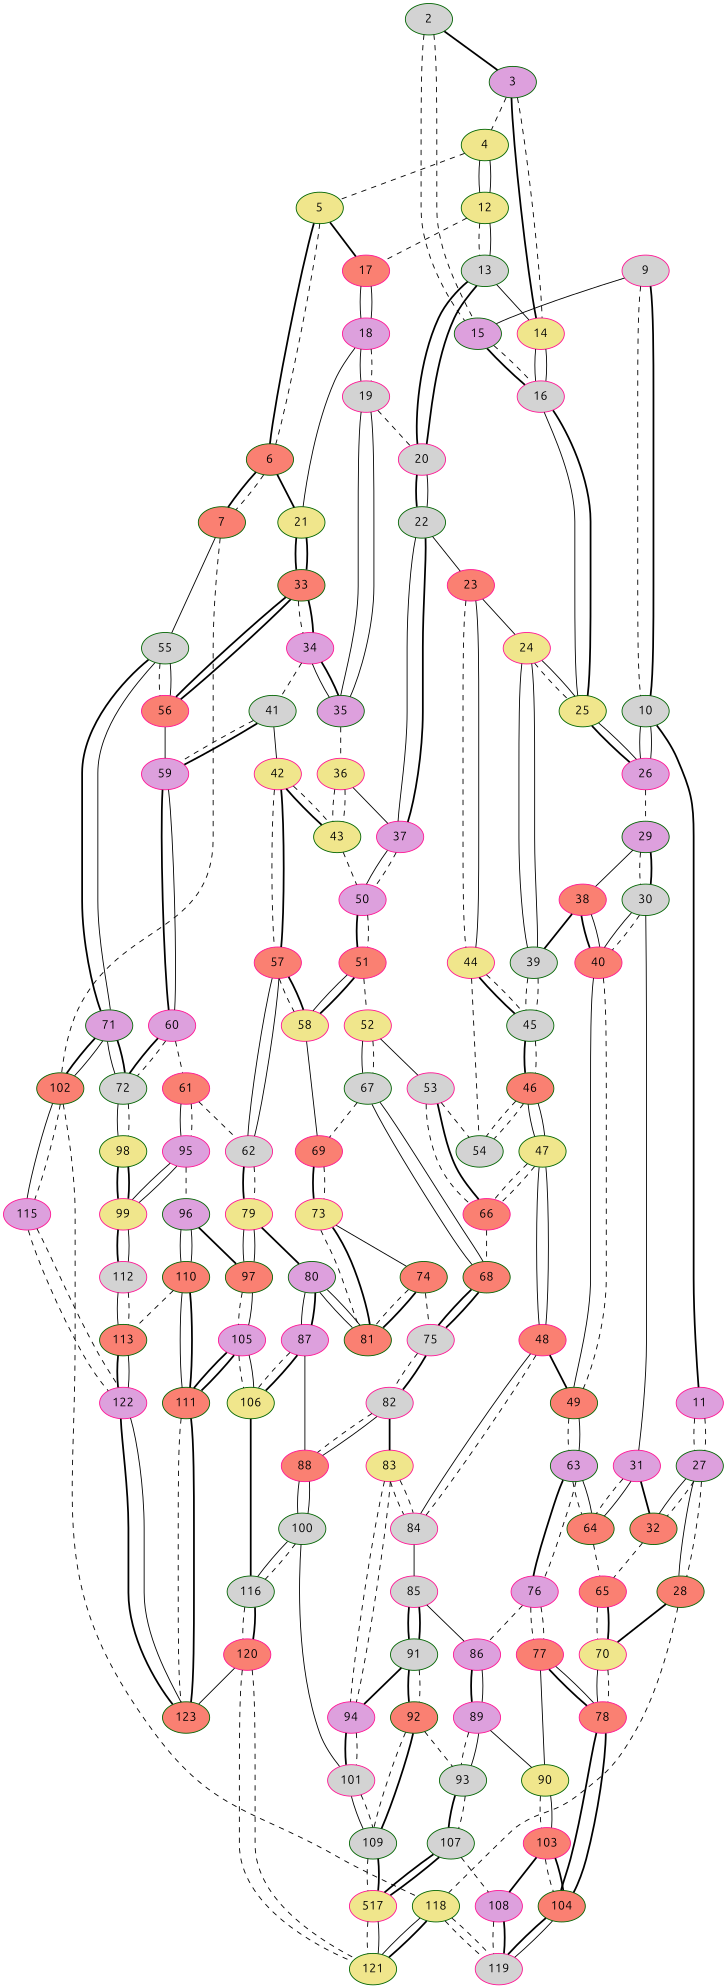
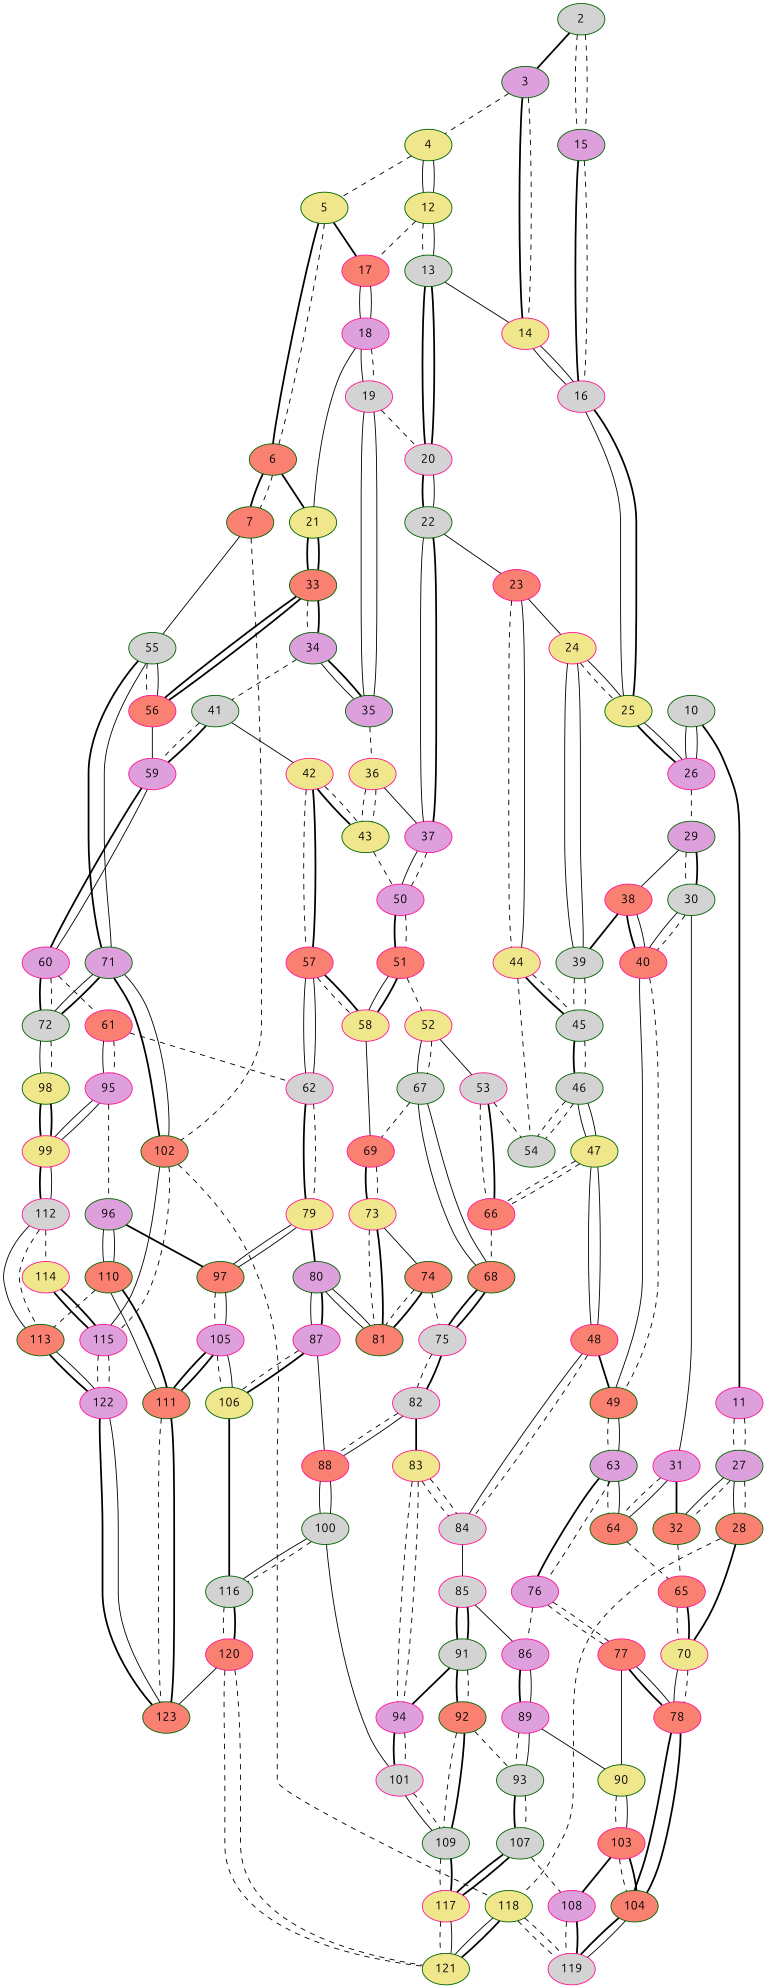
node "9": removed
node "34": color deeppink -> darkgreen
node "46": fillcolor salmon -> lightgrey
node "114": added
node "517": label "517" -> "117"
